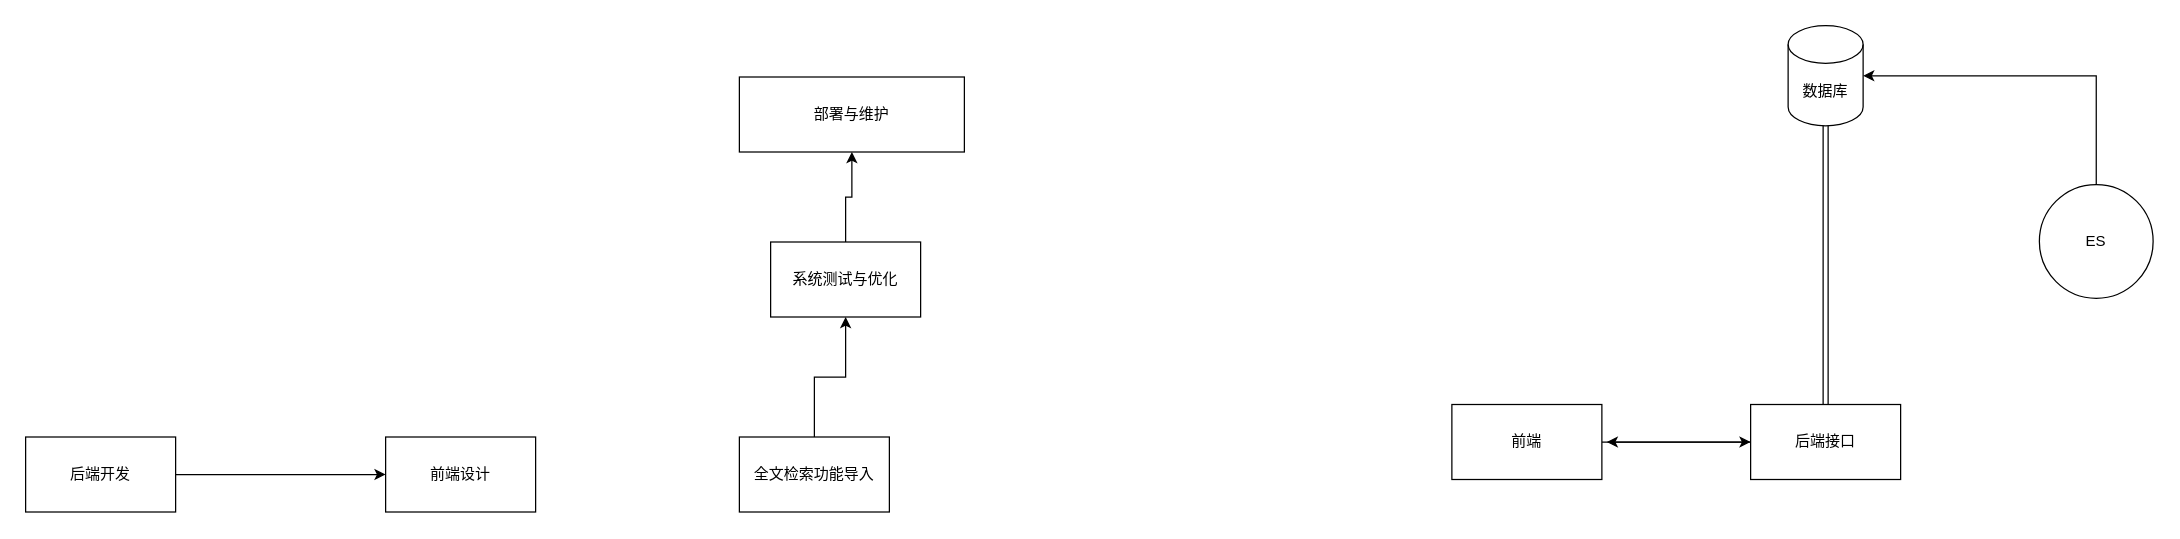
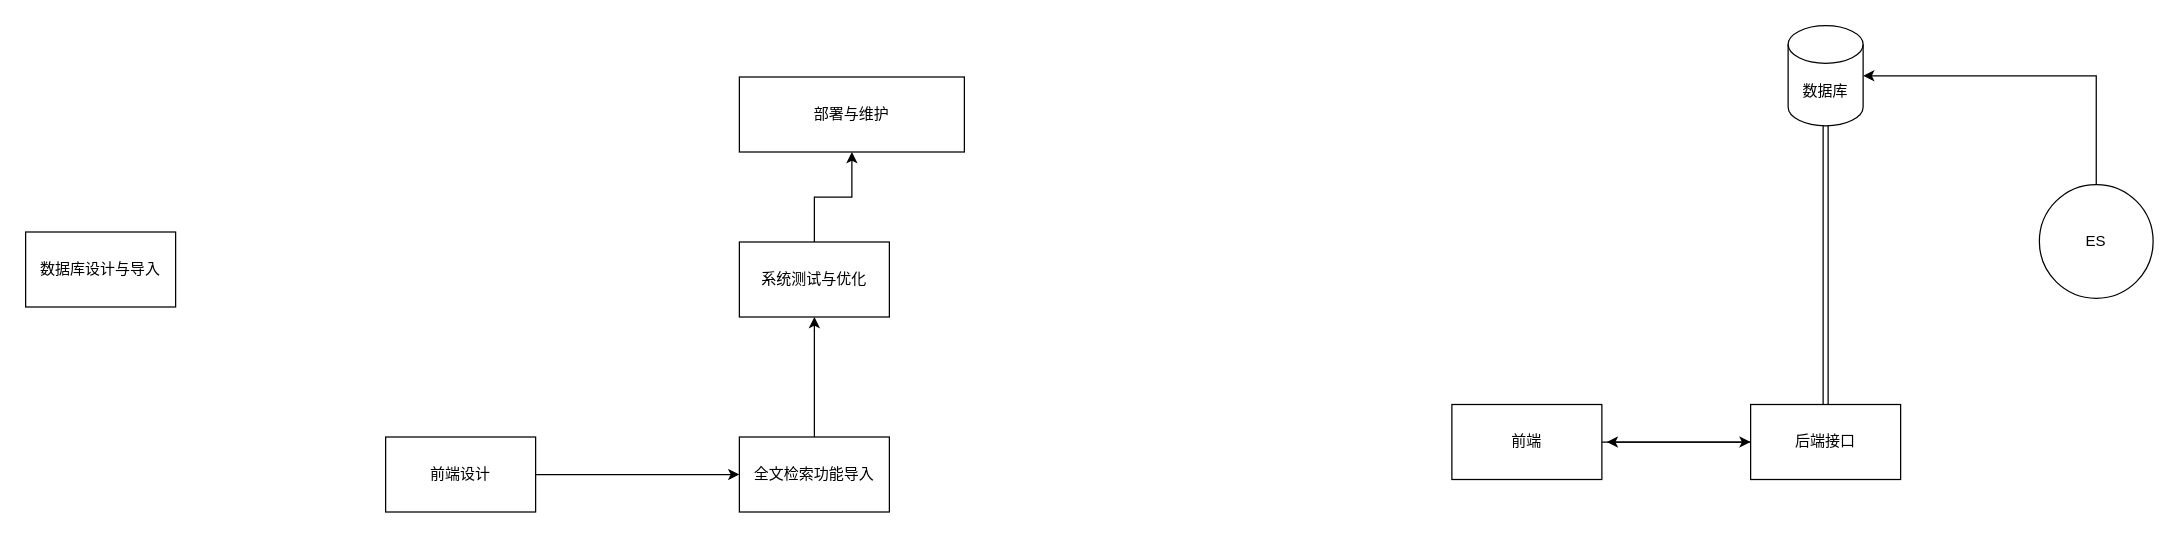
node "数据库设计与导入": added
node "系统测试与优化": moved (846, 279) -> (814, 279)
node "后端开发": removed
edge "后端开发" -> "前端设计": removed
edge "前端设计" -> "全文检索功能导入": added
